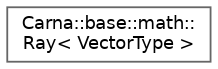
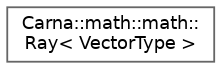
node "Carna::base::math:: Ray< VectorType >": label "Carna::base::math:: Ray< VectorType >" -> "Carna::math::math:: Ray< VectorType >"
